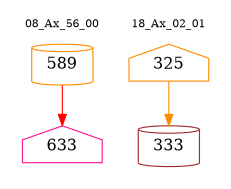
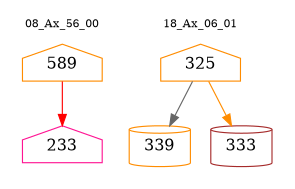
cluster "18_Ax_02_01": label "18_Ax_02_01" -> "18_Ax_06_01"
node "589": shape cylinder -> house
node "633": label "633" -> "233"
node "339": added
